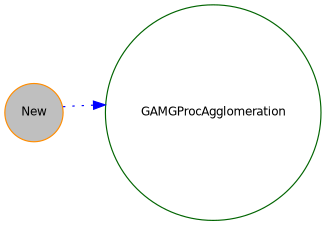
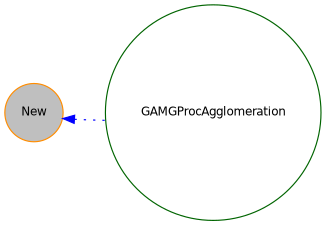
edge "New" -> "GAMGProcAgglomeration": reversed
